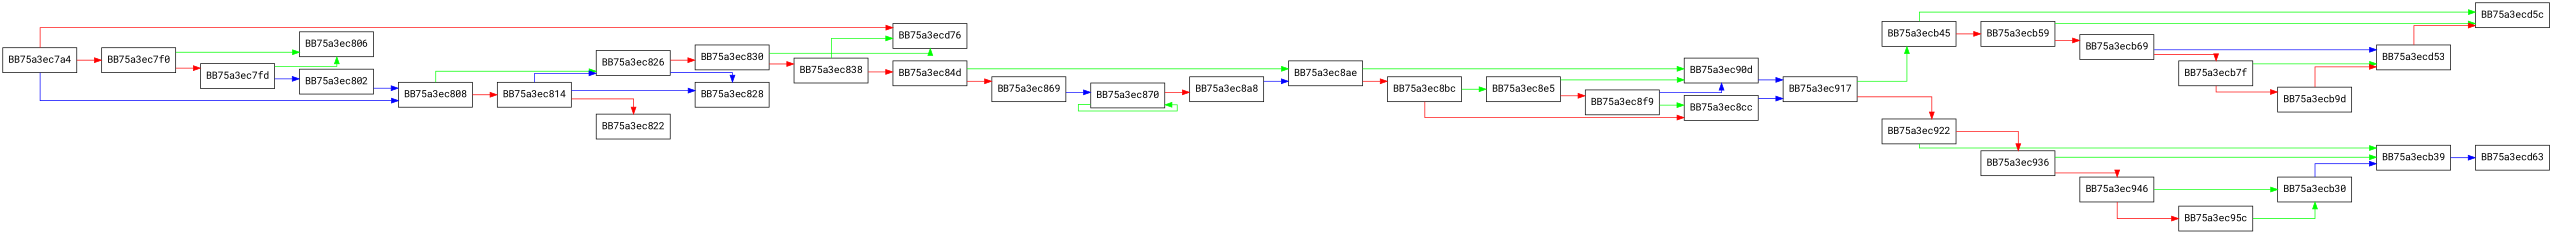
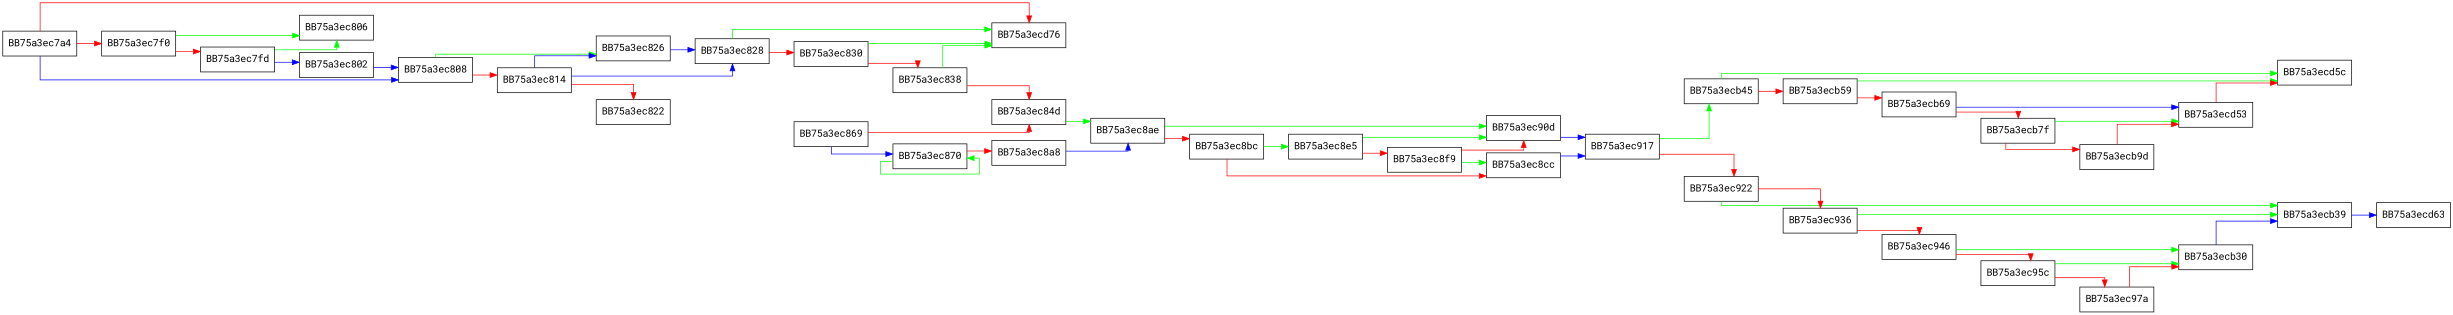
edge "BB75a3ec828" -> "BB75a3ecd76": added
edge "BB75a3ec826" -> "BB75a3ec830": now "BB75a3ec828" -> "BB75a3ec830"
edge "BB75a3ec84d" -> "BB75a3ec869": reversed
edge "BB75a3ec8f9" -> "BB75a3ec90d": color blue -> red
node "BB75a3ec97a": added
